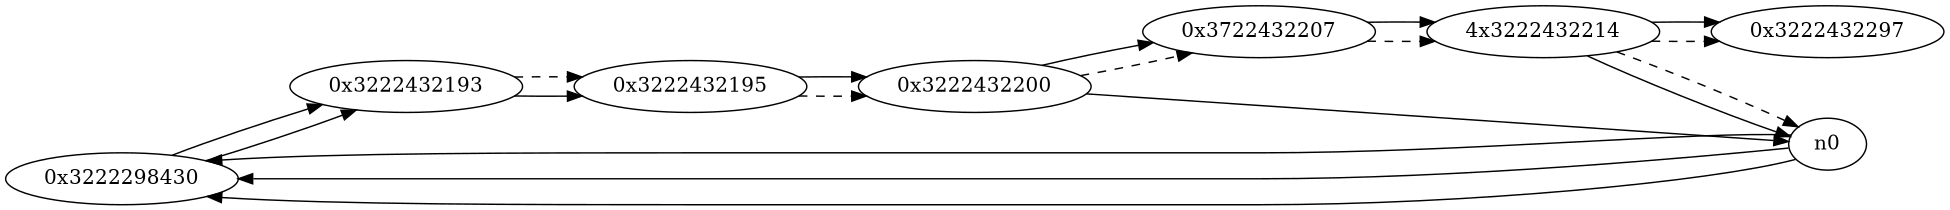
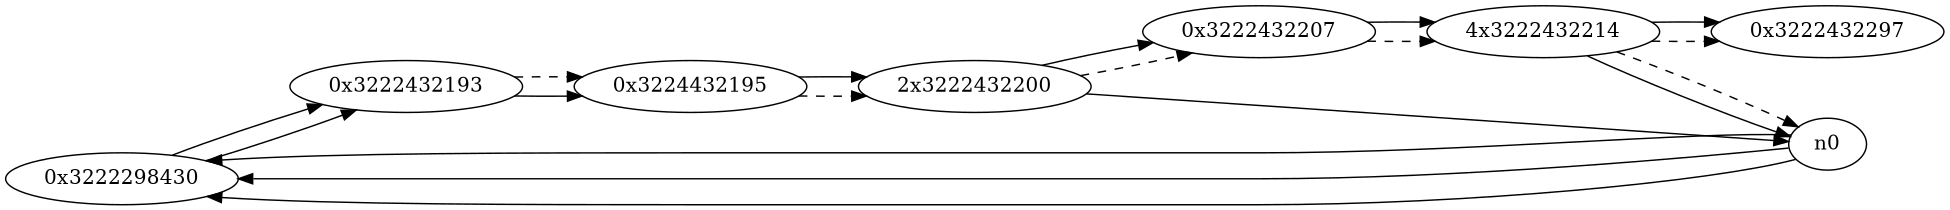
node "0x3722432207": label "0x3722432207" -> "0x3222432207"
node "0x3222432195": label "0x3222432195" -> "0x3224432195"
node "0x3222432200": label "0x3222432200" -> "2x3222432200"
